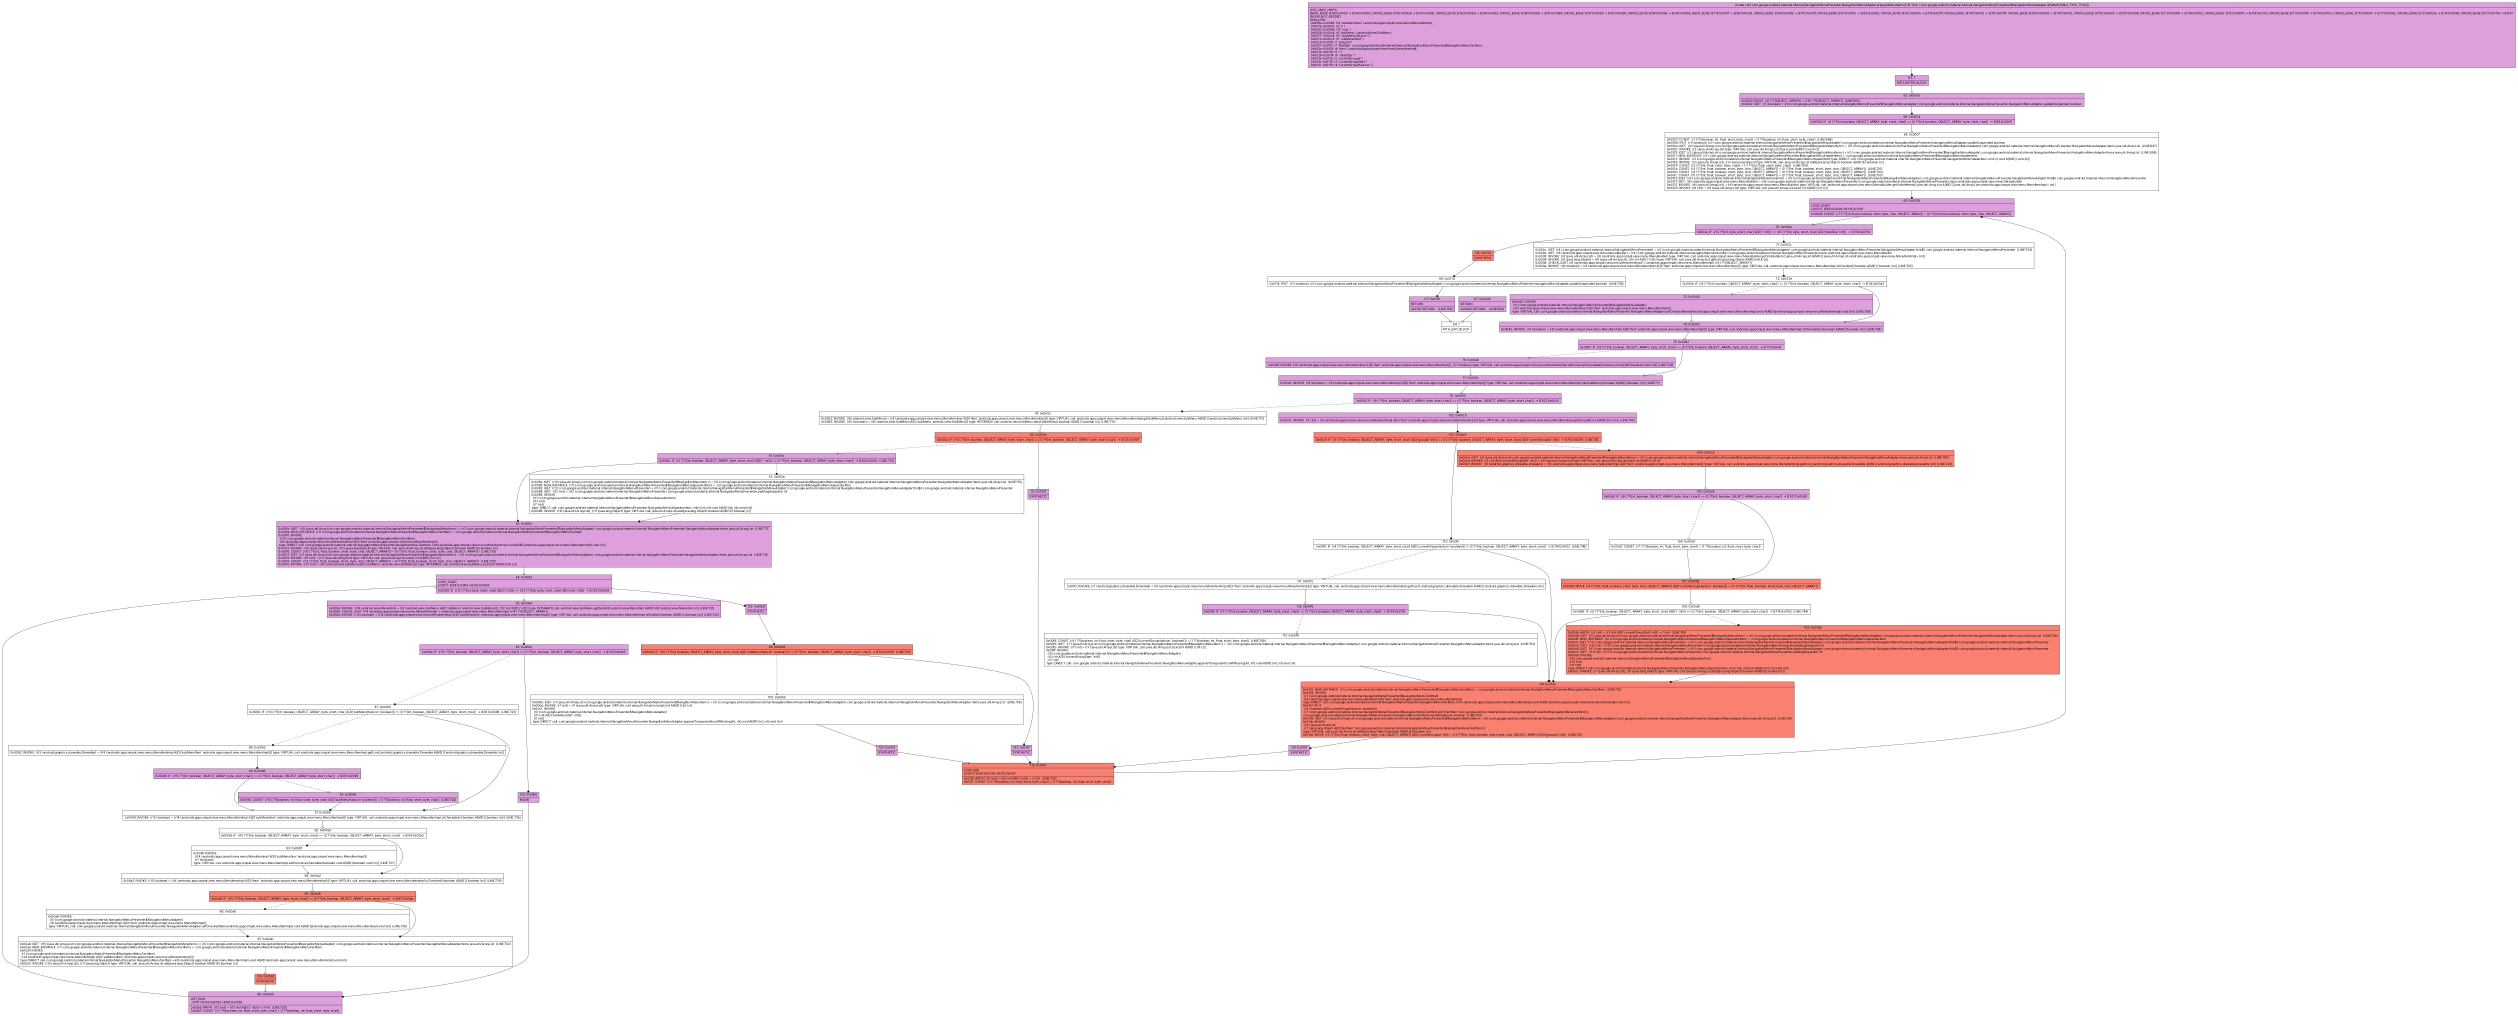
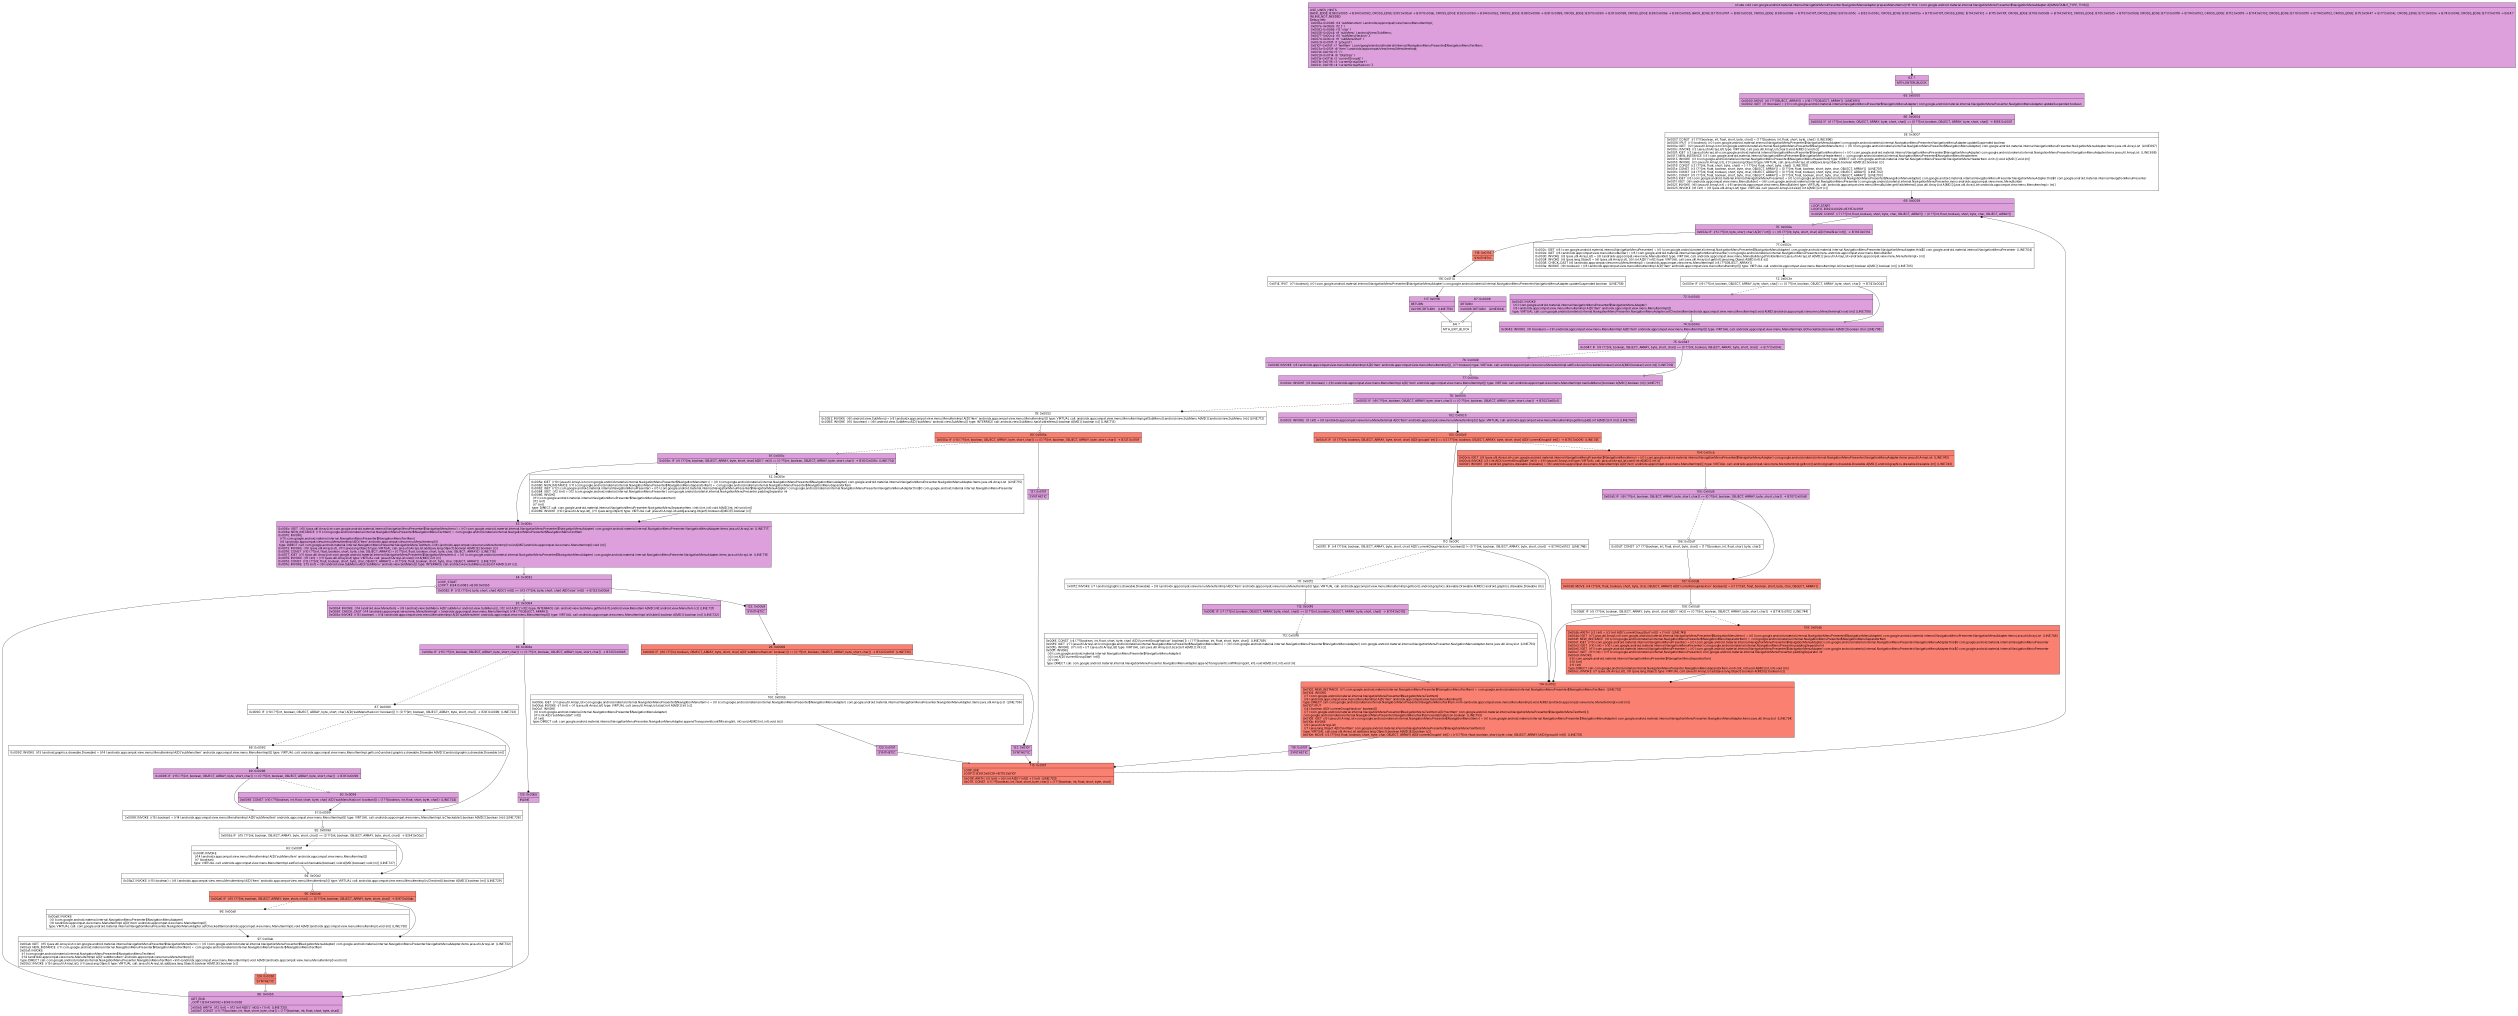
node "114: 0x0102": text "0x011b: INVOKE" -> "0x010b: INVOKE"
